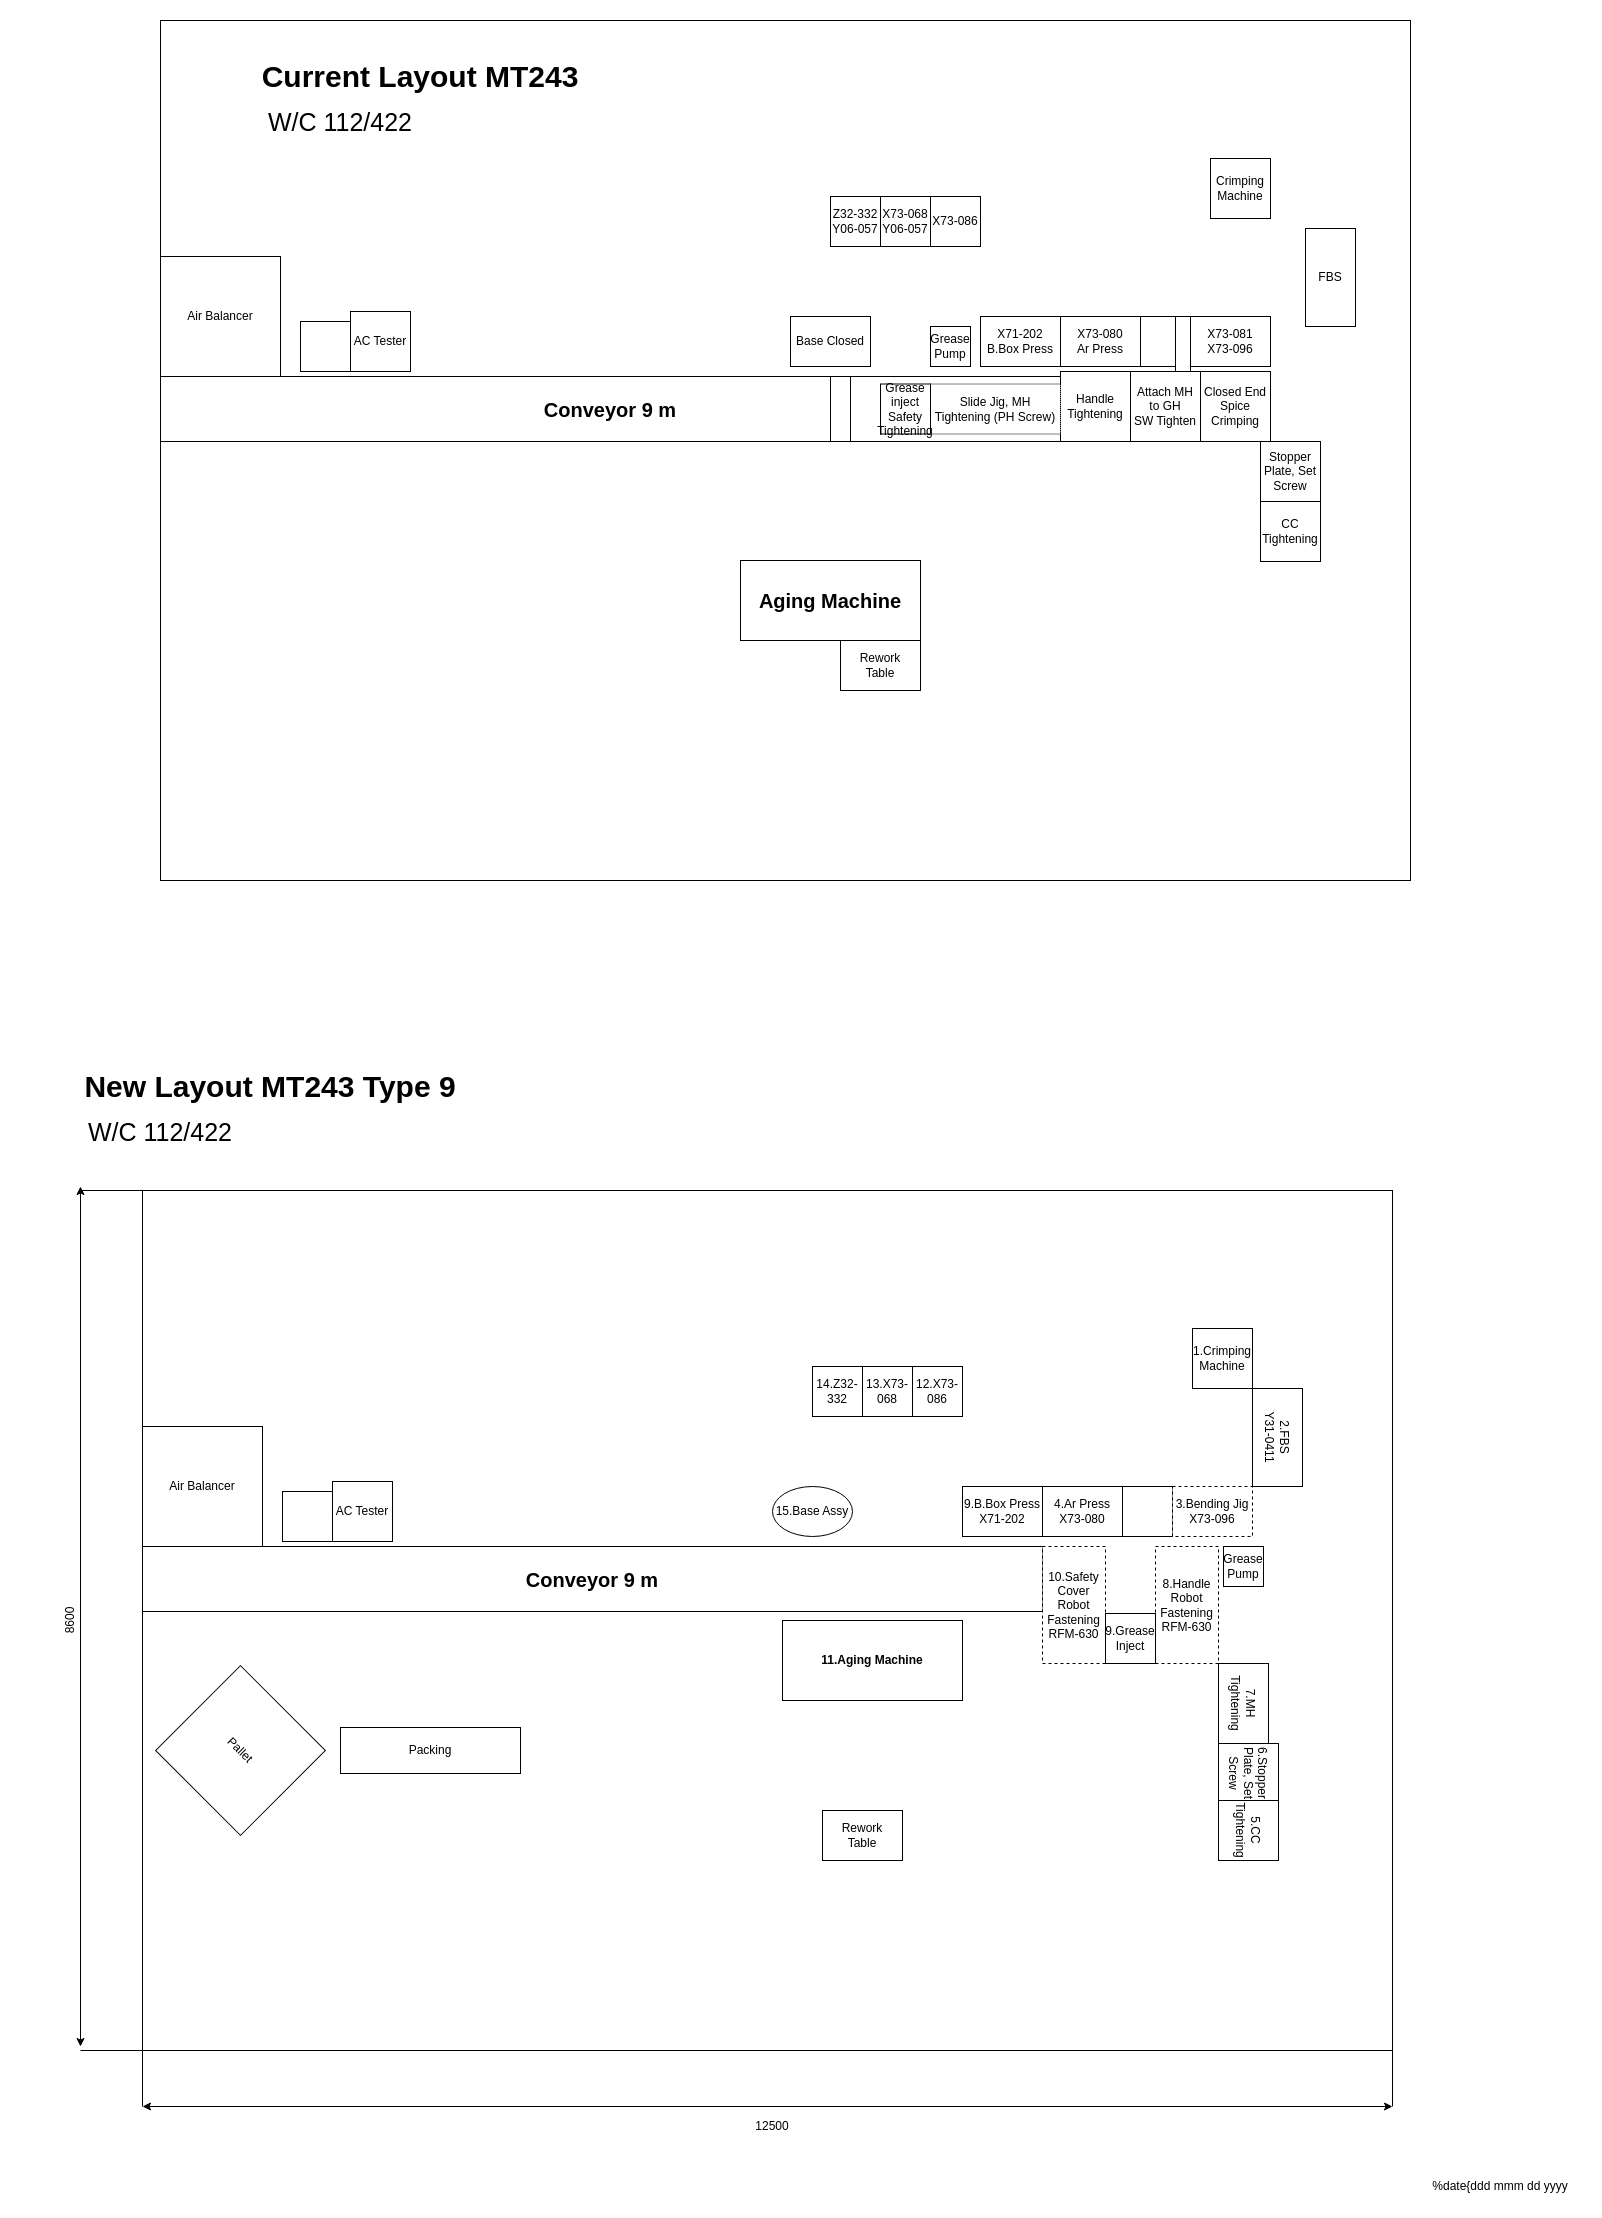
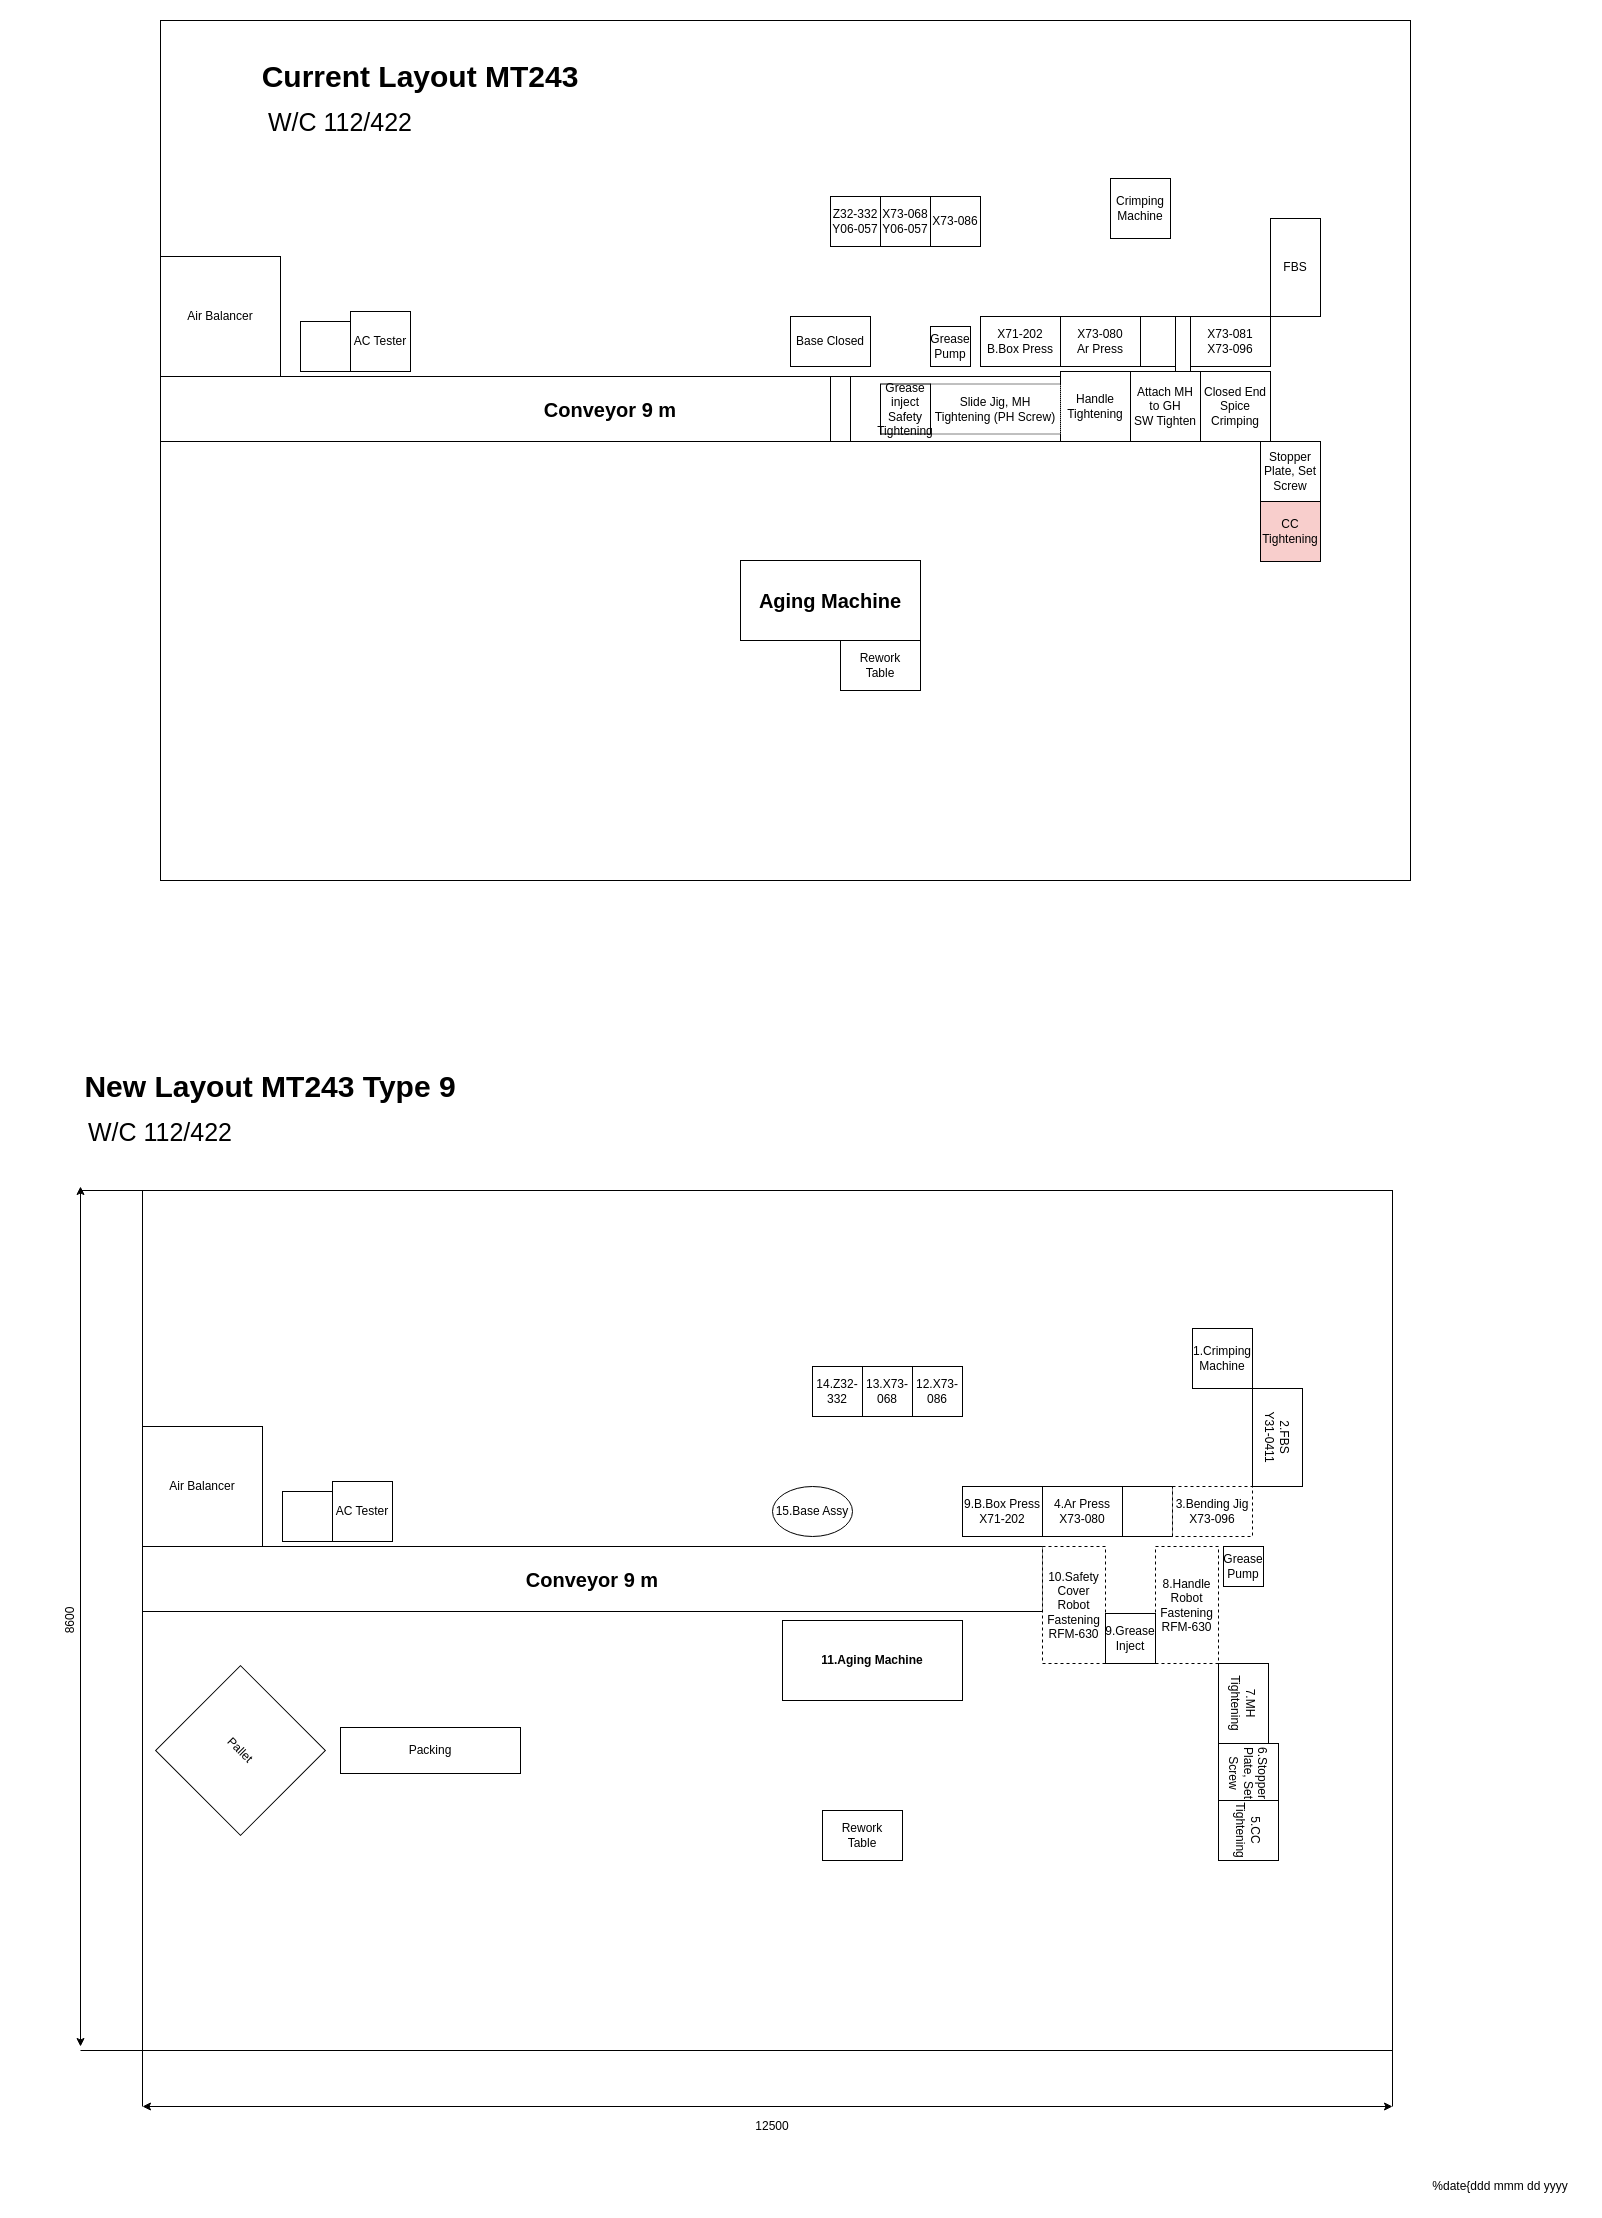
node "Crimping Machine": moved (1241, 189) -> (1141, 209)
node "FBS": moved (1331, 278) -> (1296, 268)
node "CC Tightening": fillcolor #ffffff -> #f8cecc
